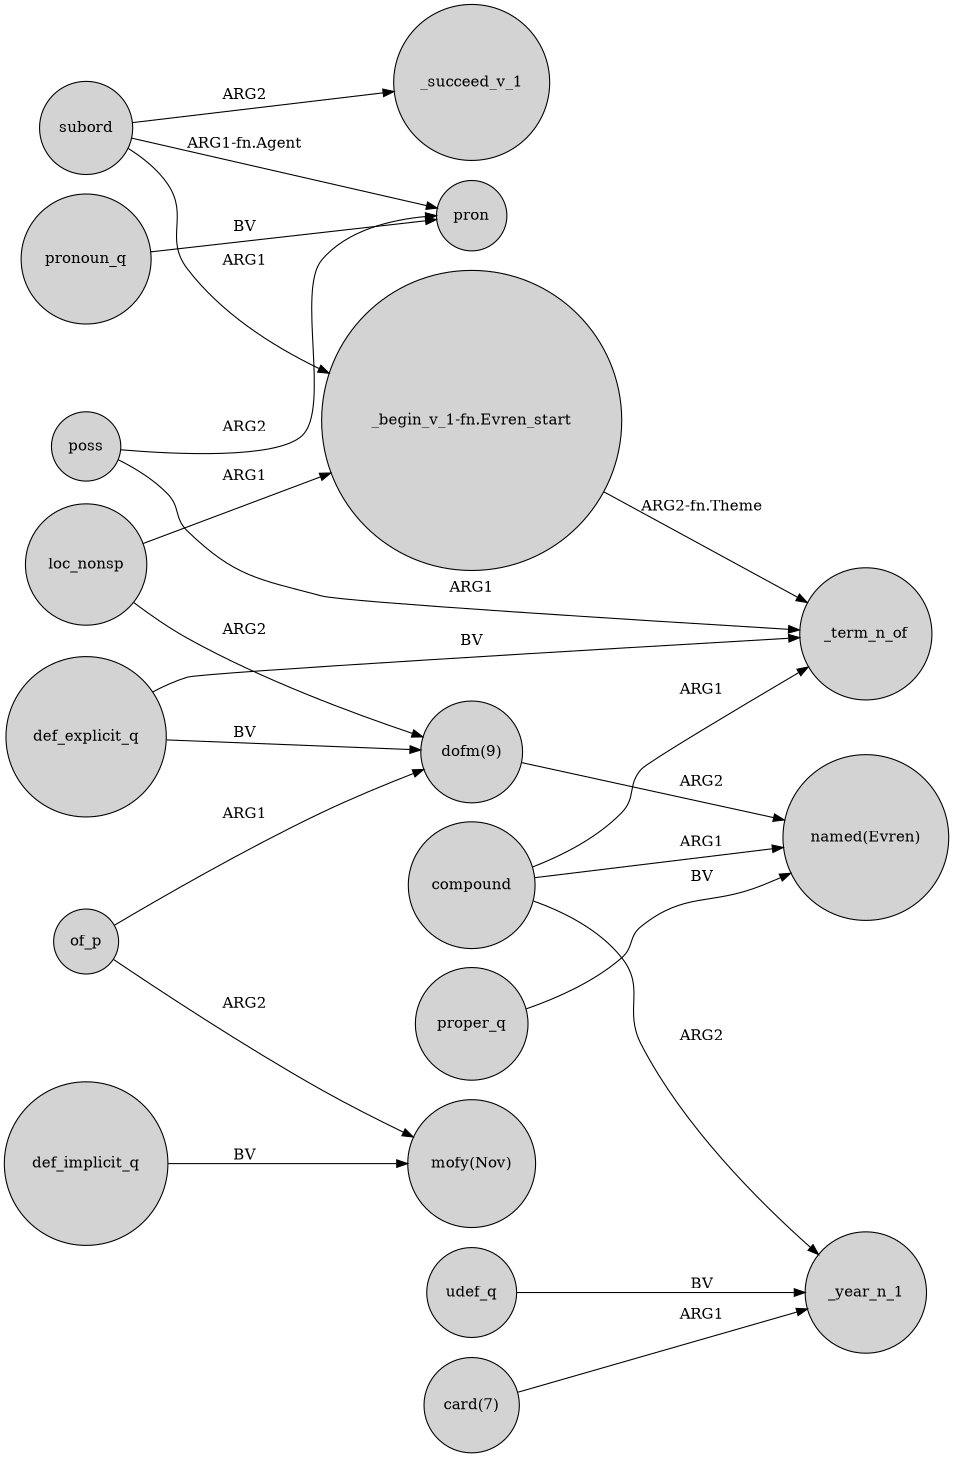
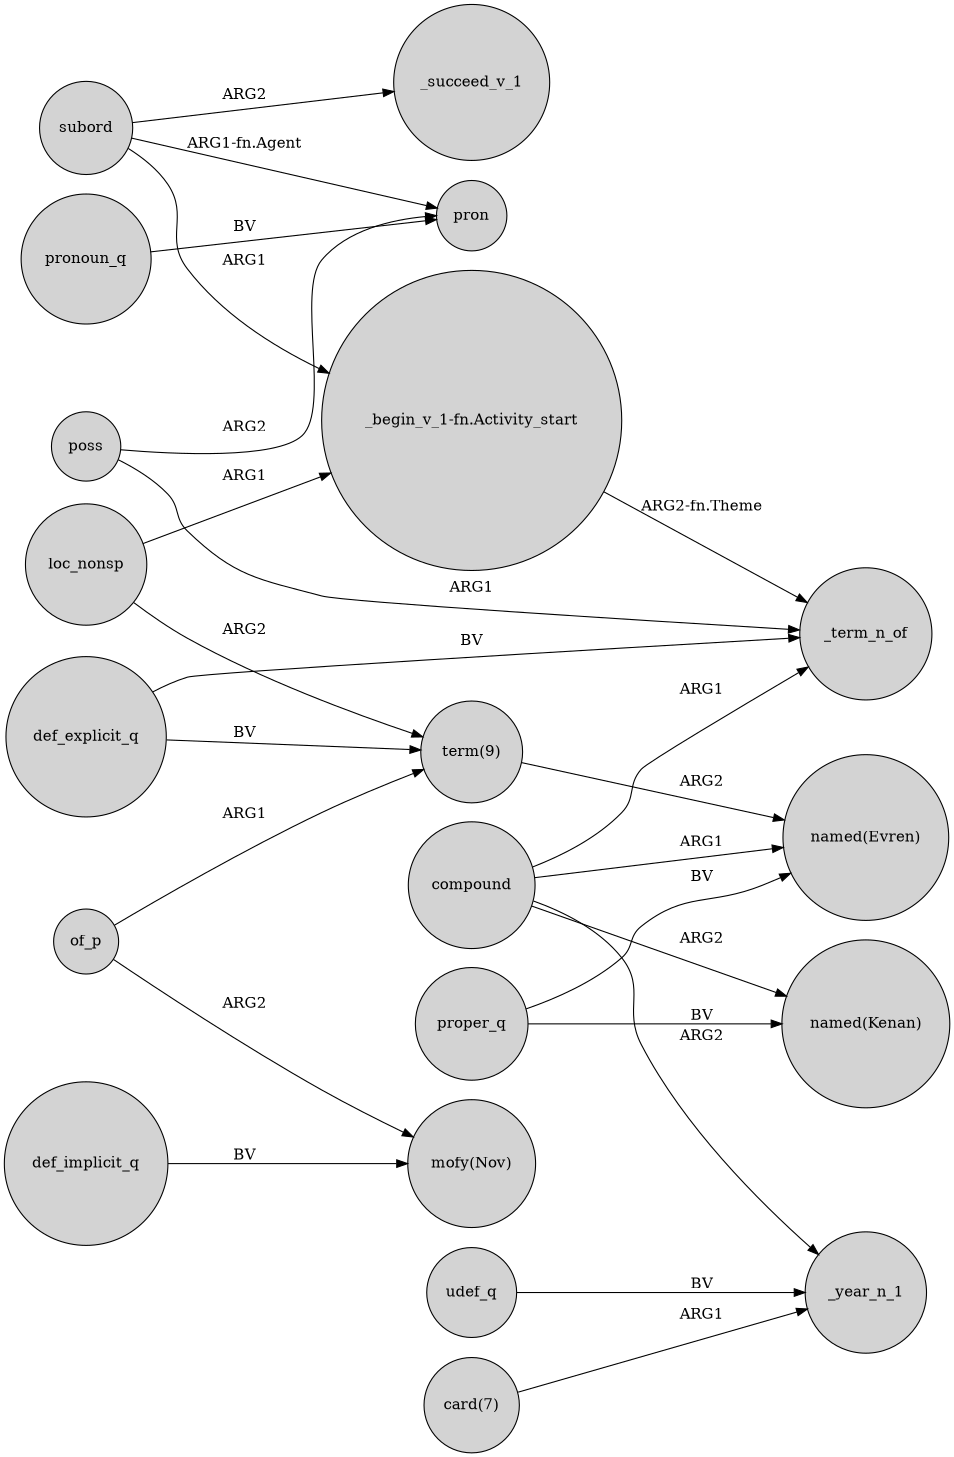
node "_begin_v_1-fn.Evren_start": label "_begin_v_1-fn.Evren_start" -> "_begin_v_1-fn.Activity_start"
node "dofm(9)": label "dofm(9)" -> "term(9)"
node "named(Kenan)": added
